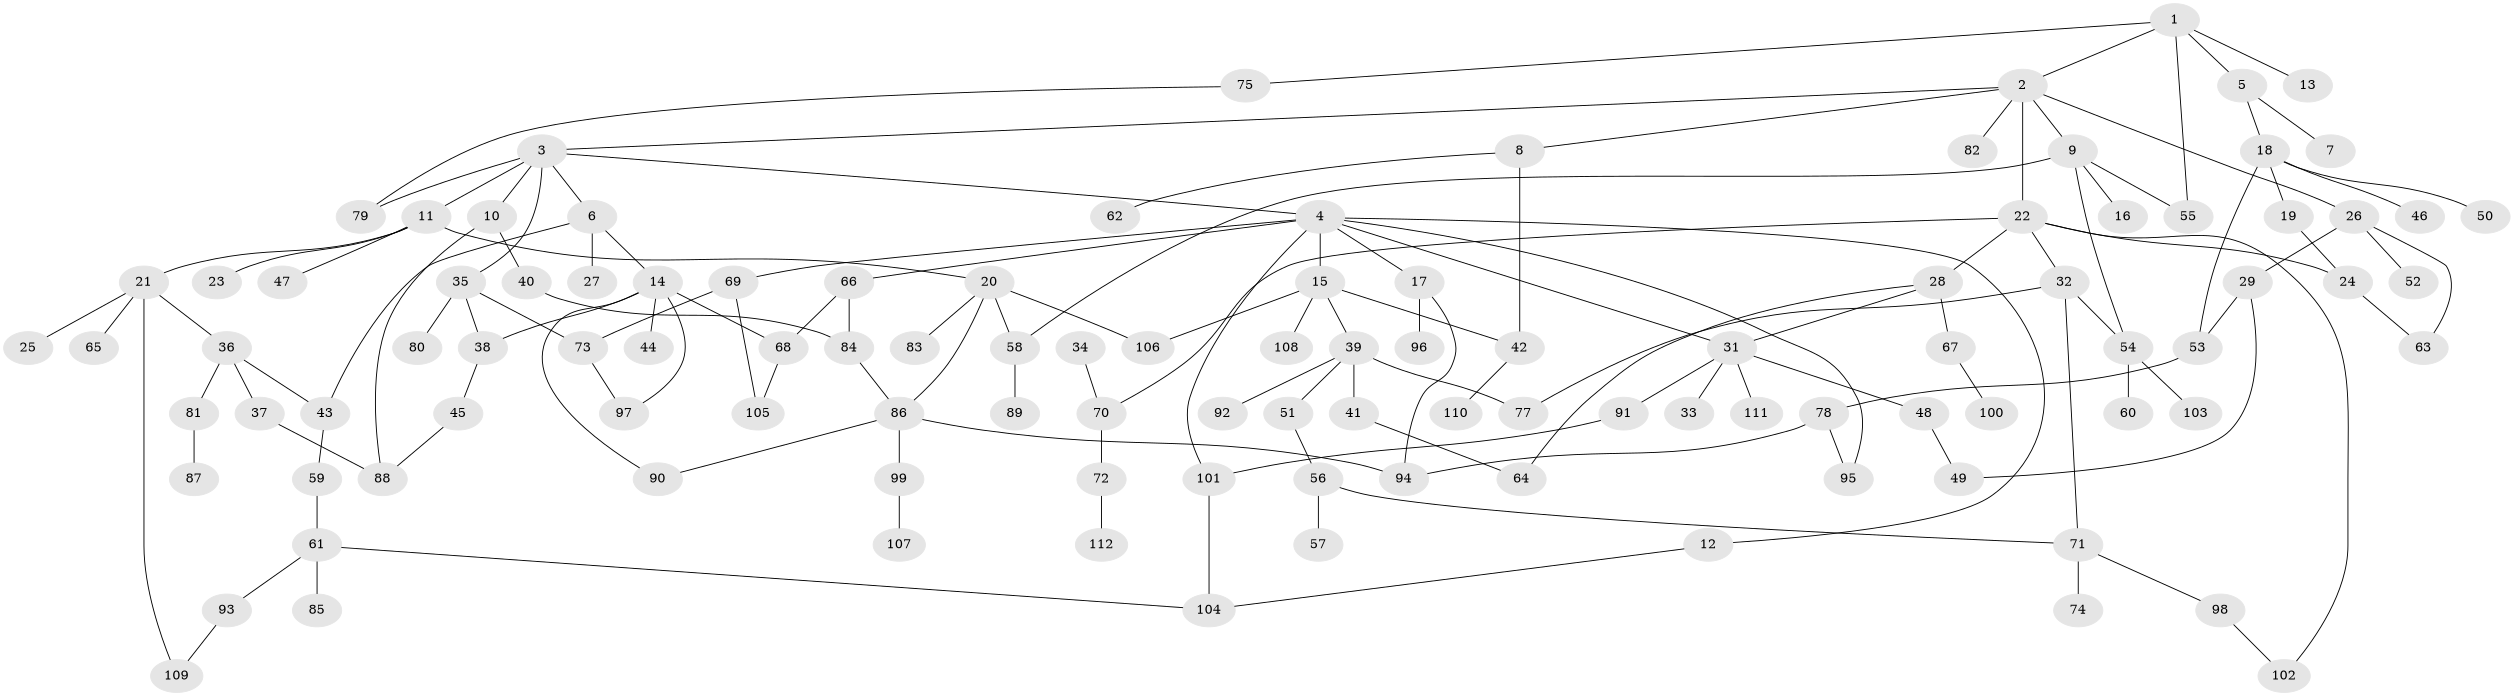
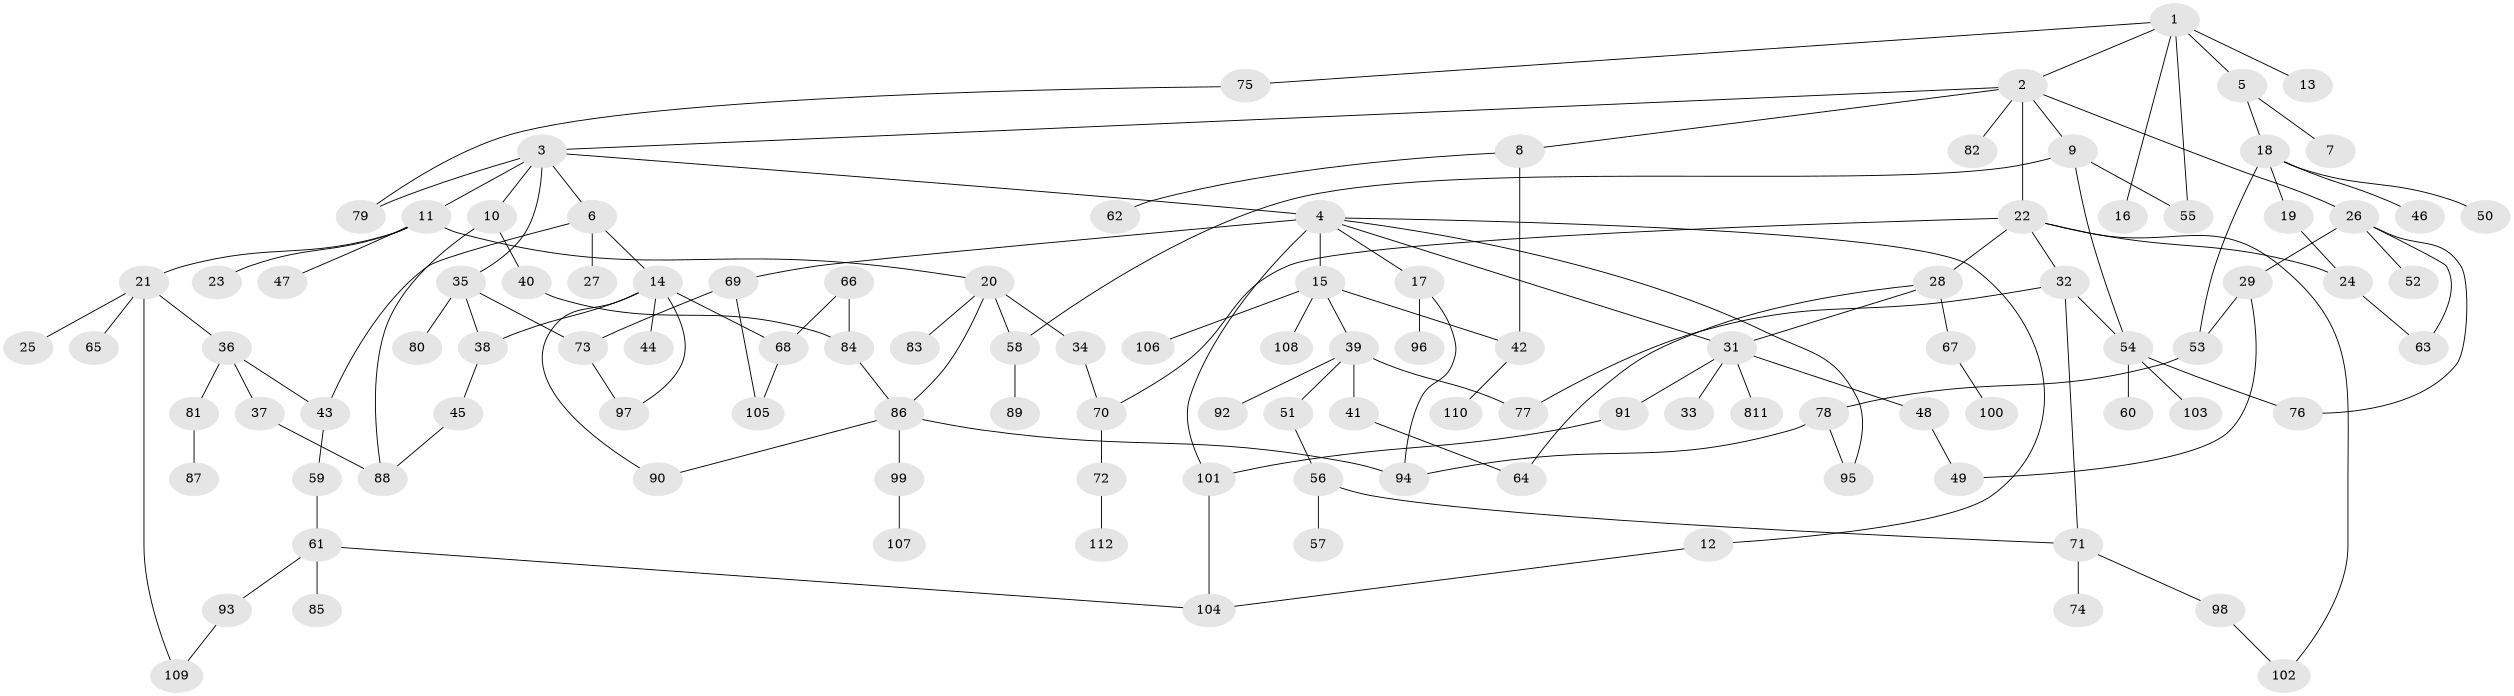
edge "9" -- "16": now "1" -- "16"
edge "4" -- "66": removed
edge "20" -- "106": now "20" -- "34"
node "111": label "111" -> "811"
node "76": added
